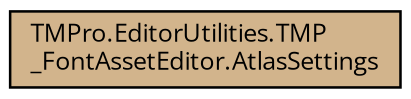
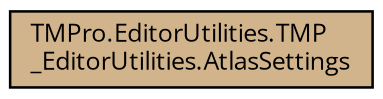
node "TMPro.EditorUtilities.TMP _FontAssetEditor.AtlasSettings": label "TMPro.EditorUtilities.TMP _FontAssetEditor.AtlasSettings" -> "TMPro.EditorUtilities.TMP _EditorUtilities.AtlasSettings"
